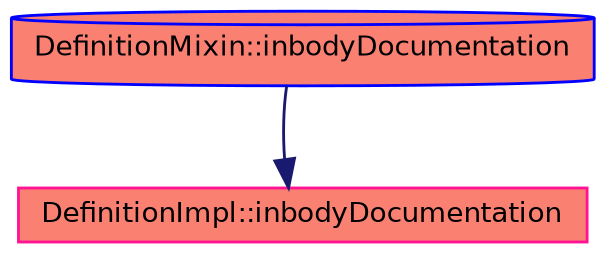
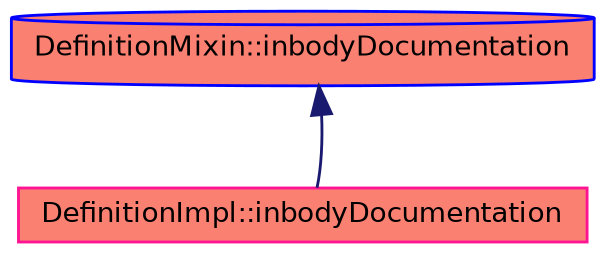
edge "DefinitionMixin::inbodyDocumentation" -> "DefinitionImpl::inbodyDocumentation": reversed
